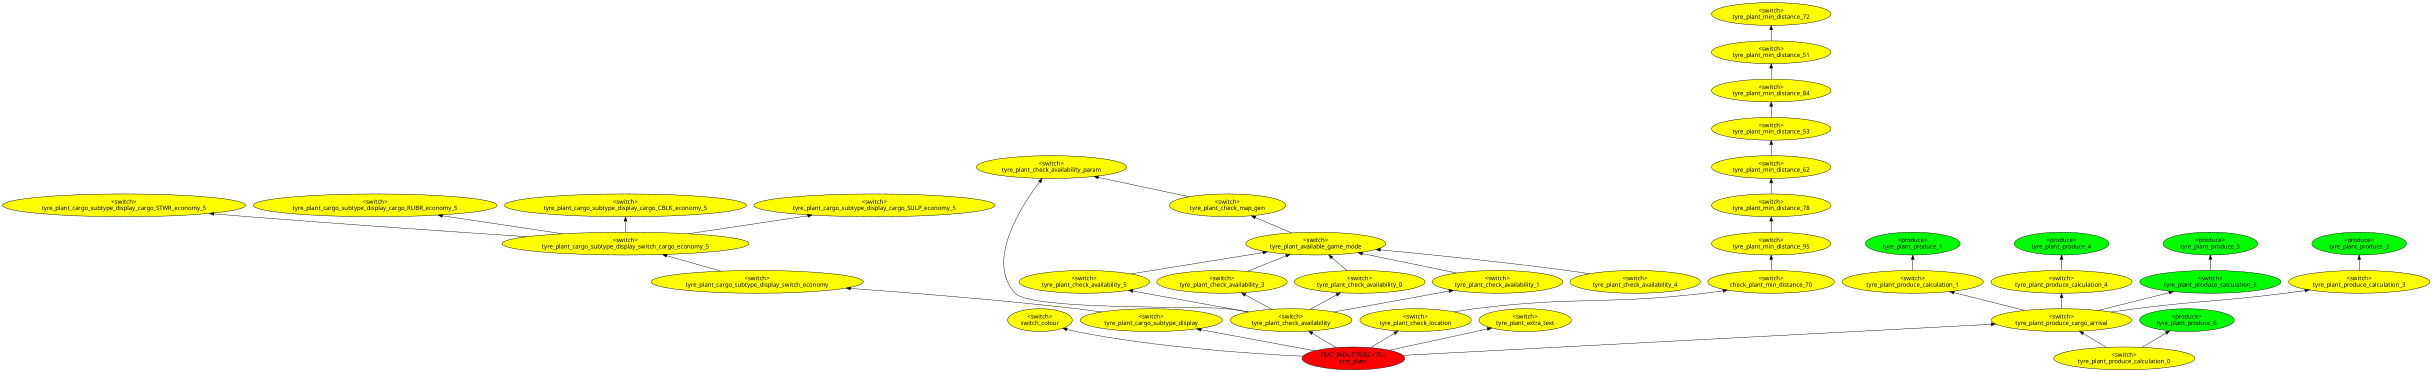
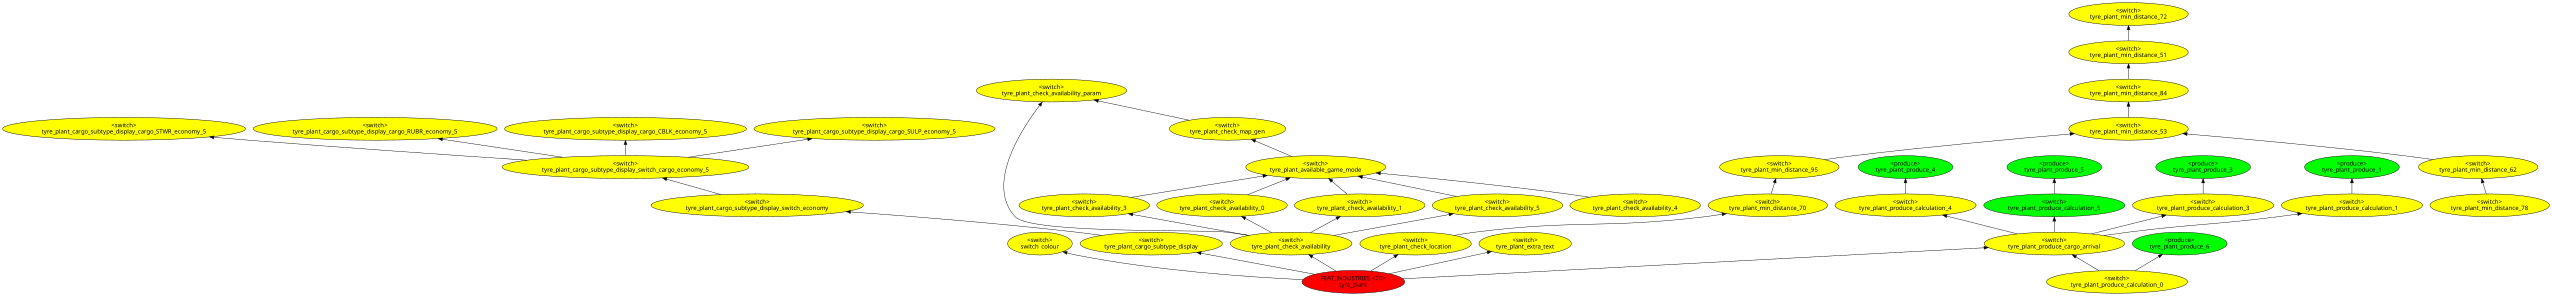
edge "<switch> tyre_plant_min_distance_95" -> "<switch> tyre_plant_min_distance_78": now "<switch> tyre_plant_min_distance_95" -> "<switch> tyre_plant_min_distance_53"
node "<switch> check_plant_min_distance_70": label "<switch> check_plant_min_distance_70" -> "<switch> tyre_plant_min_distance_70"
